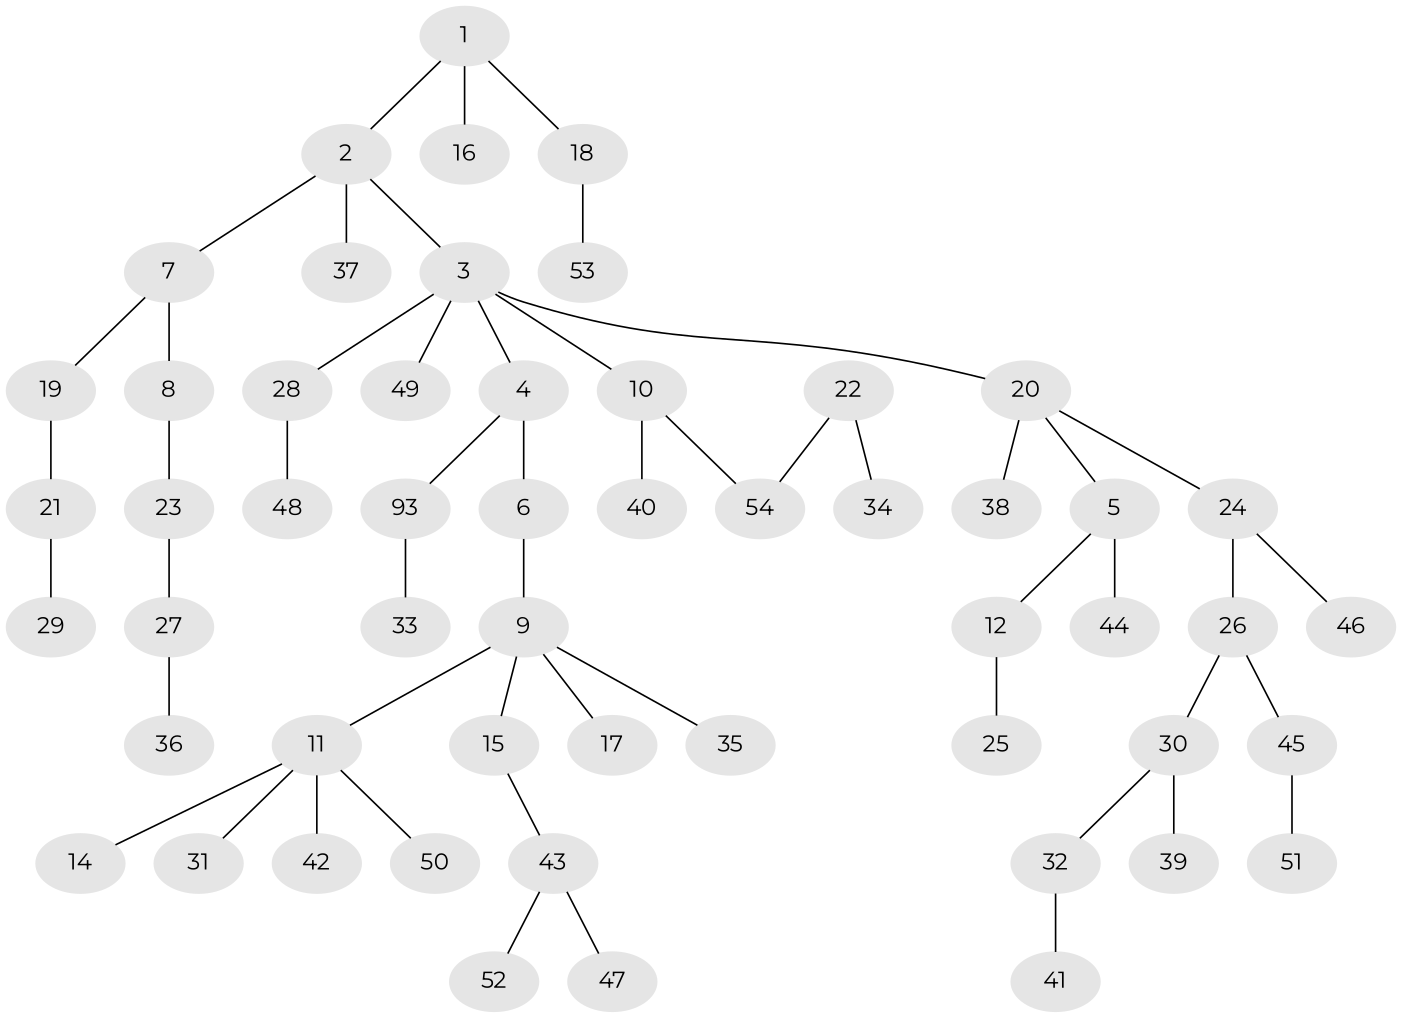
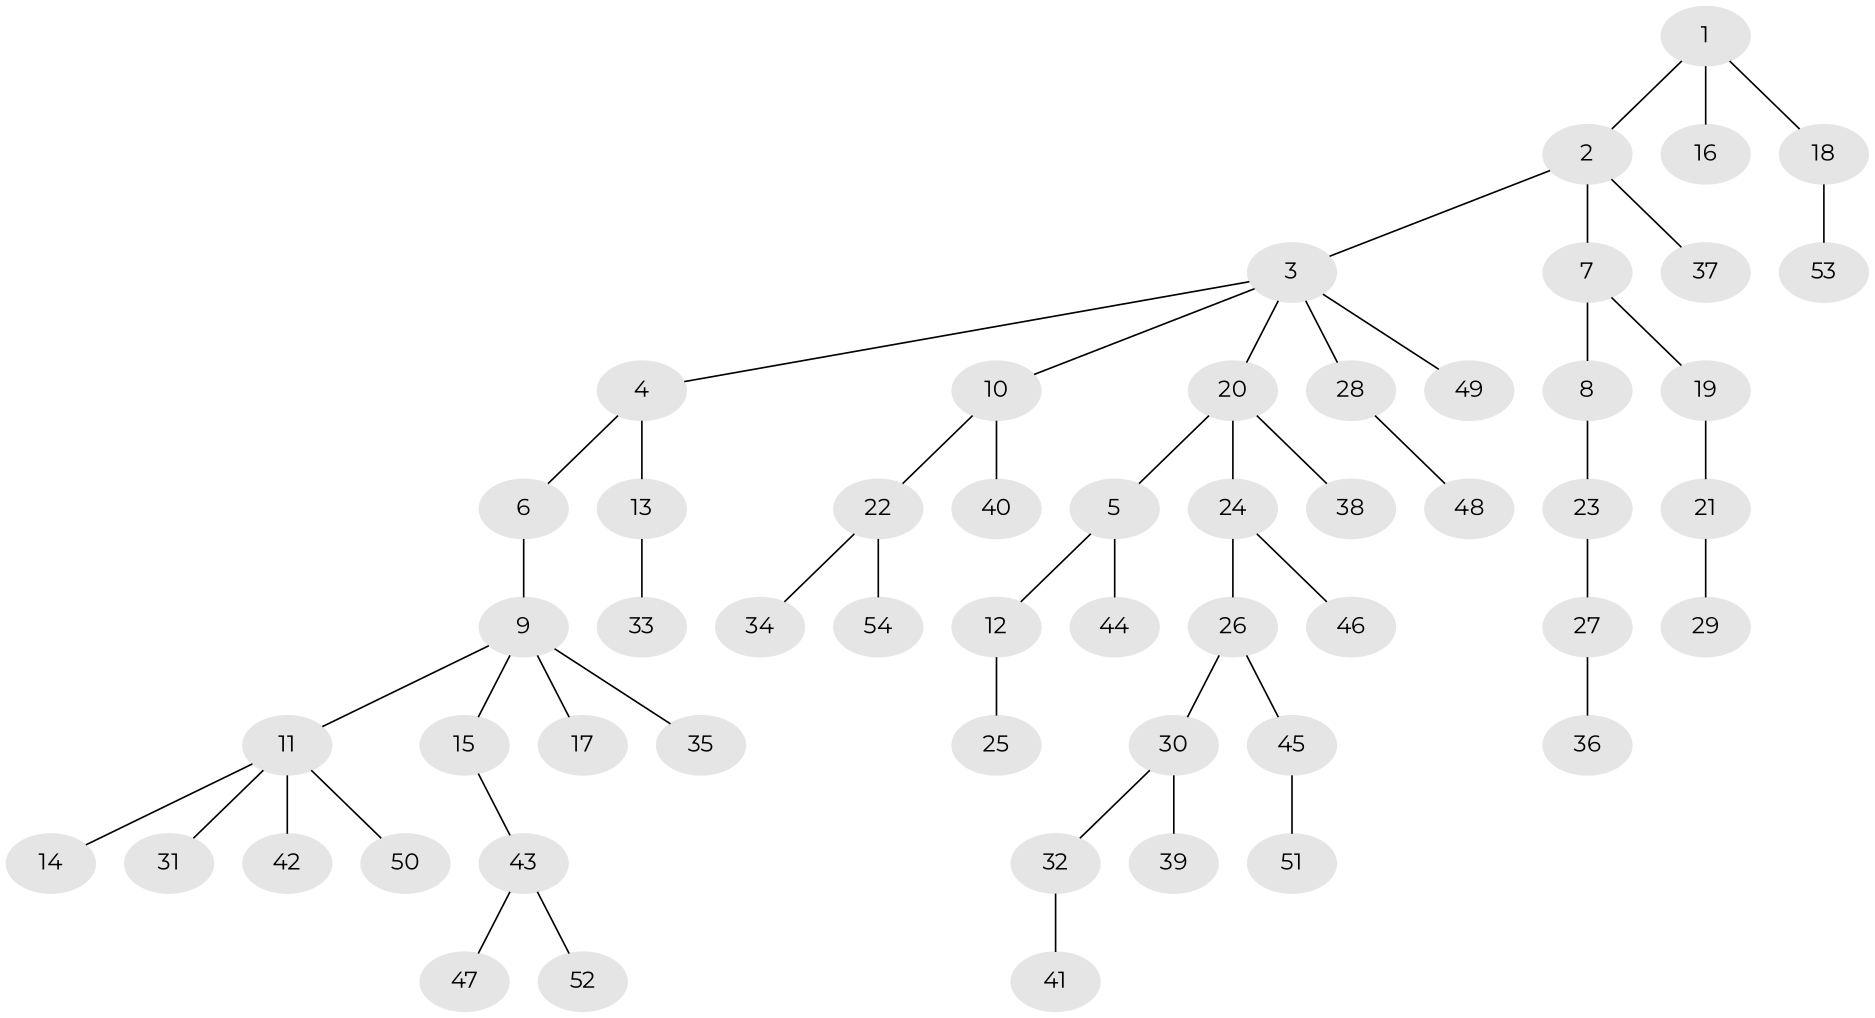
edge "10" -- "54": now "10" -- "22"
node "93": label "93" -> "13"
